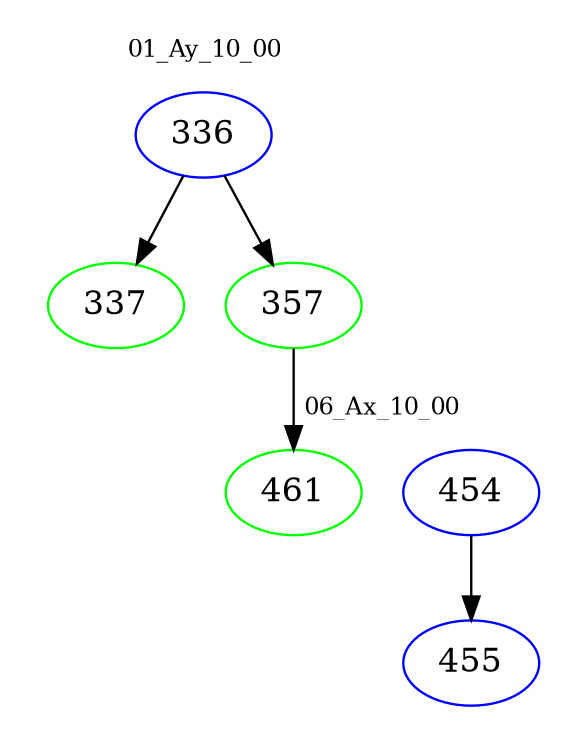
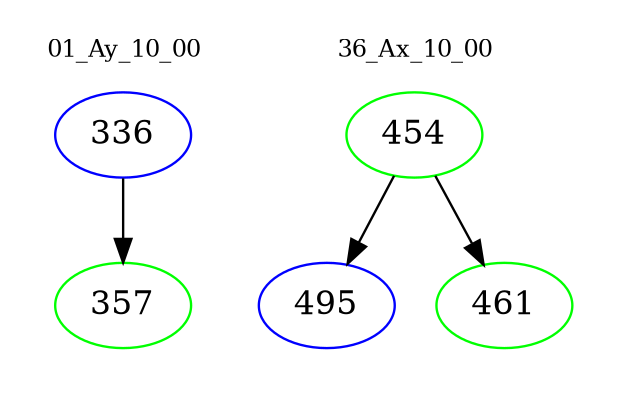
node "337": removed
edge "357" -> "461": now "454" -> "461"
cluster "06_Ax_10_00": label "06_Ax_10_00" -> "36_Ax_10_00"
node "454": color blue -> green
node "455": label "455" -> "495"
